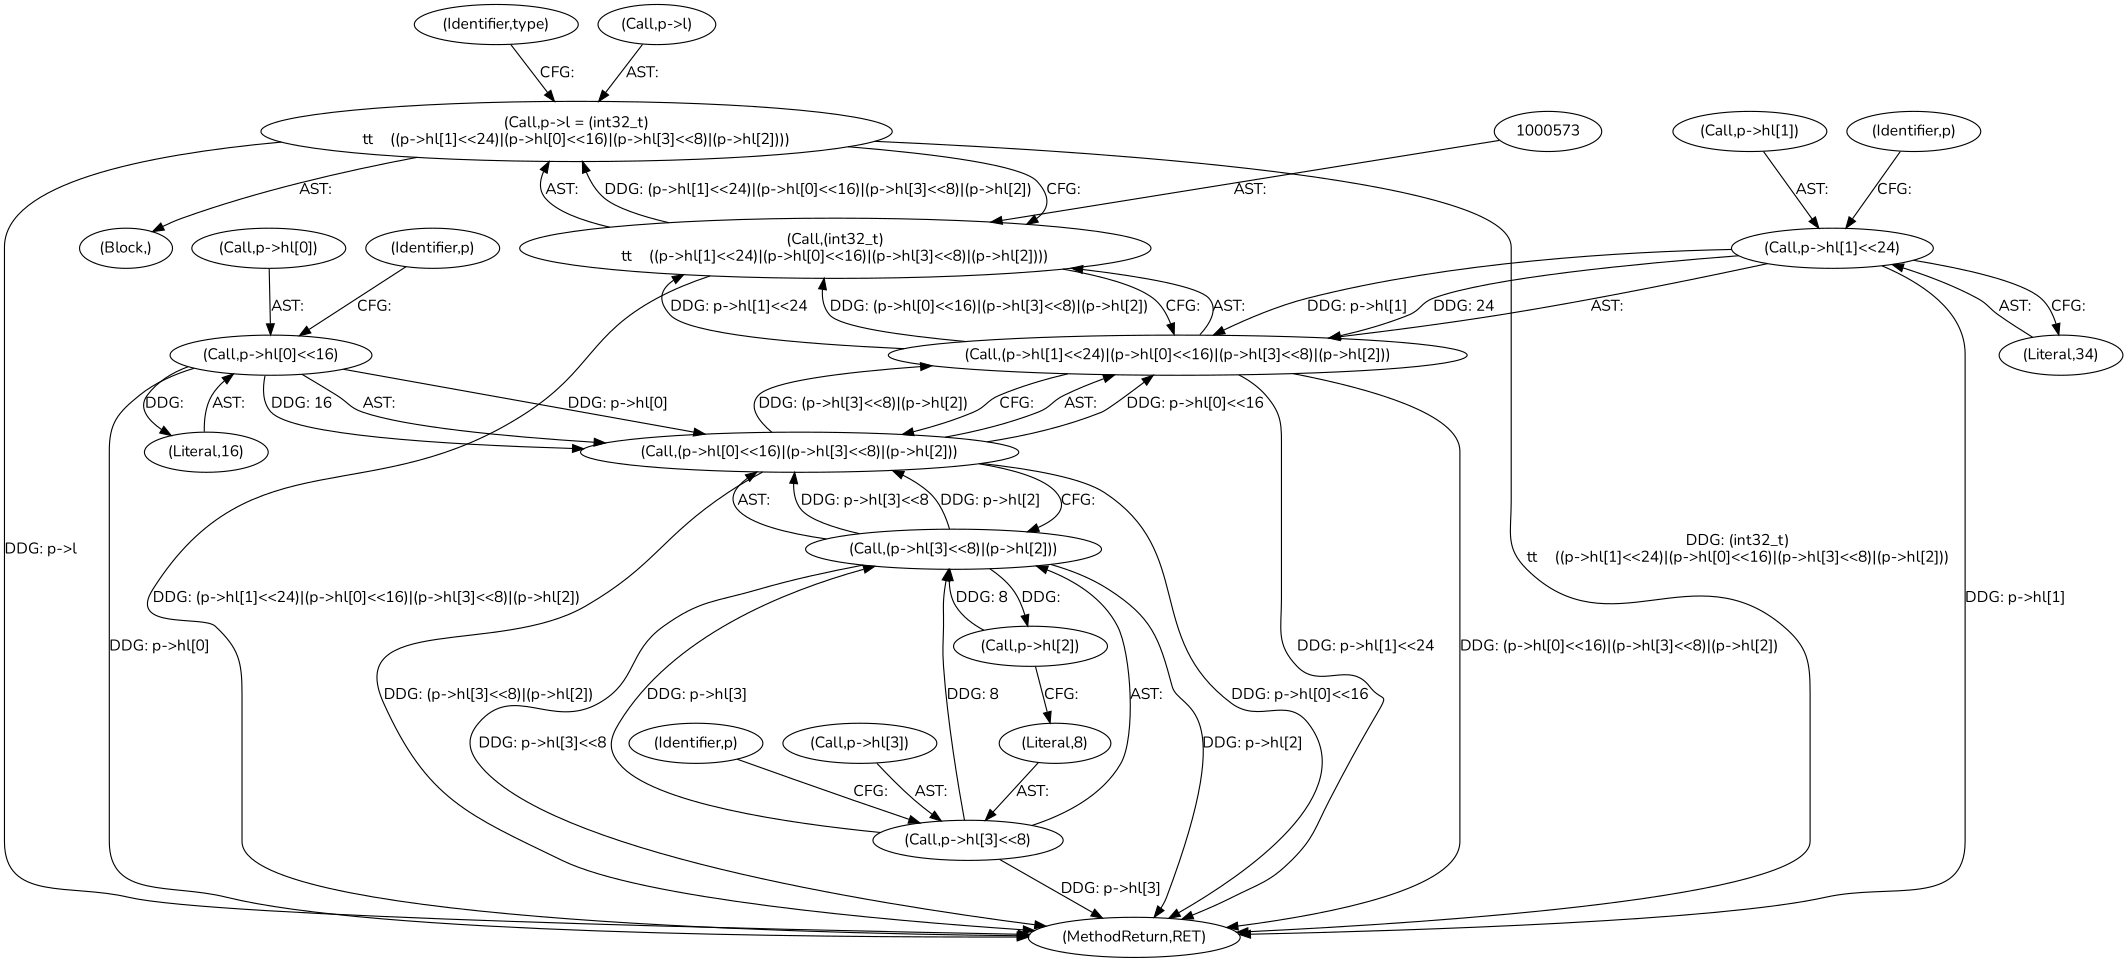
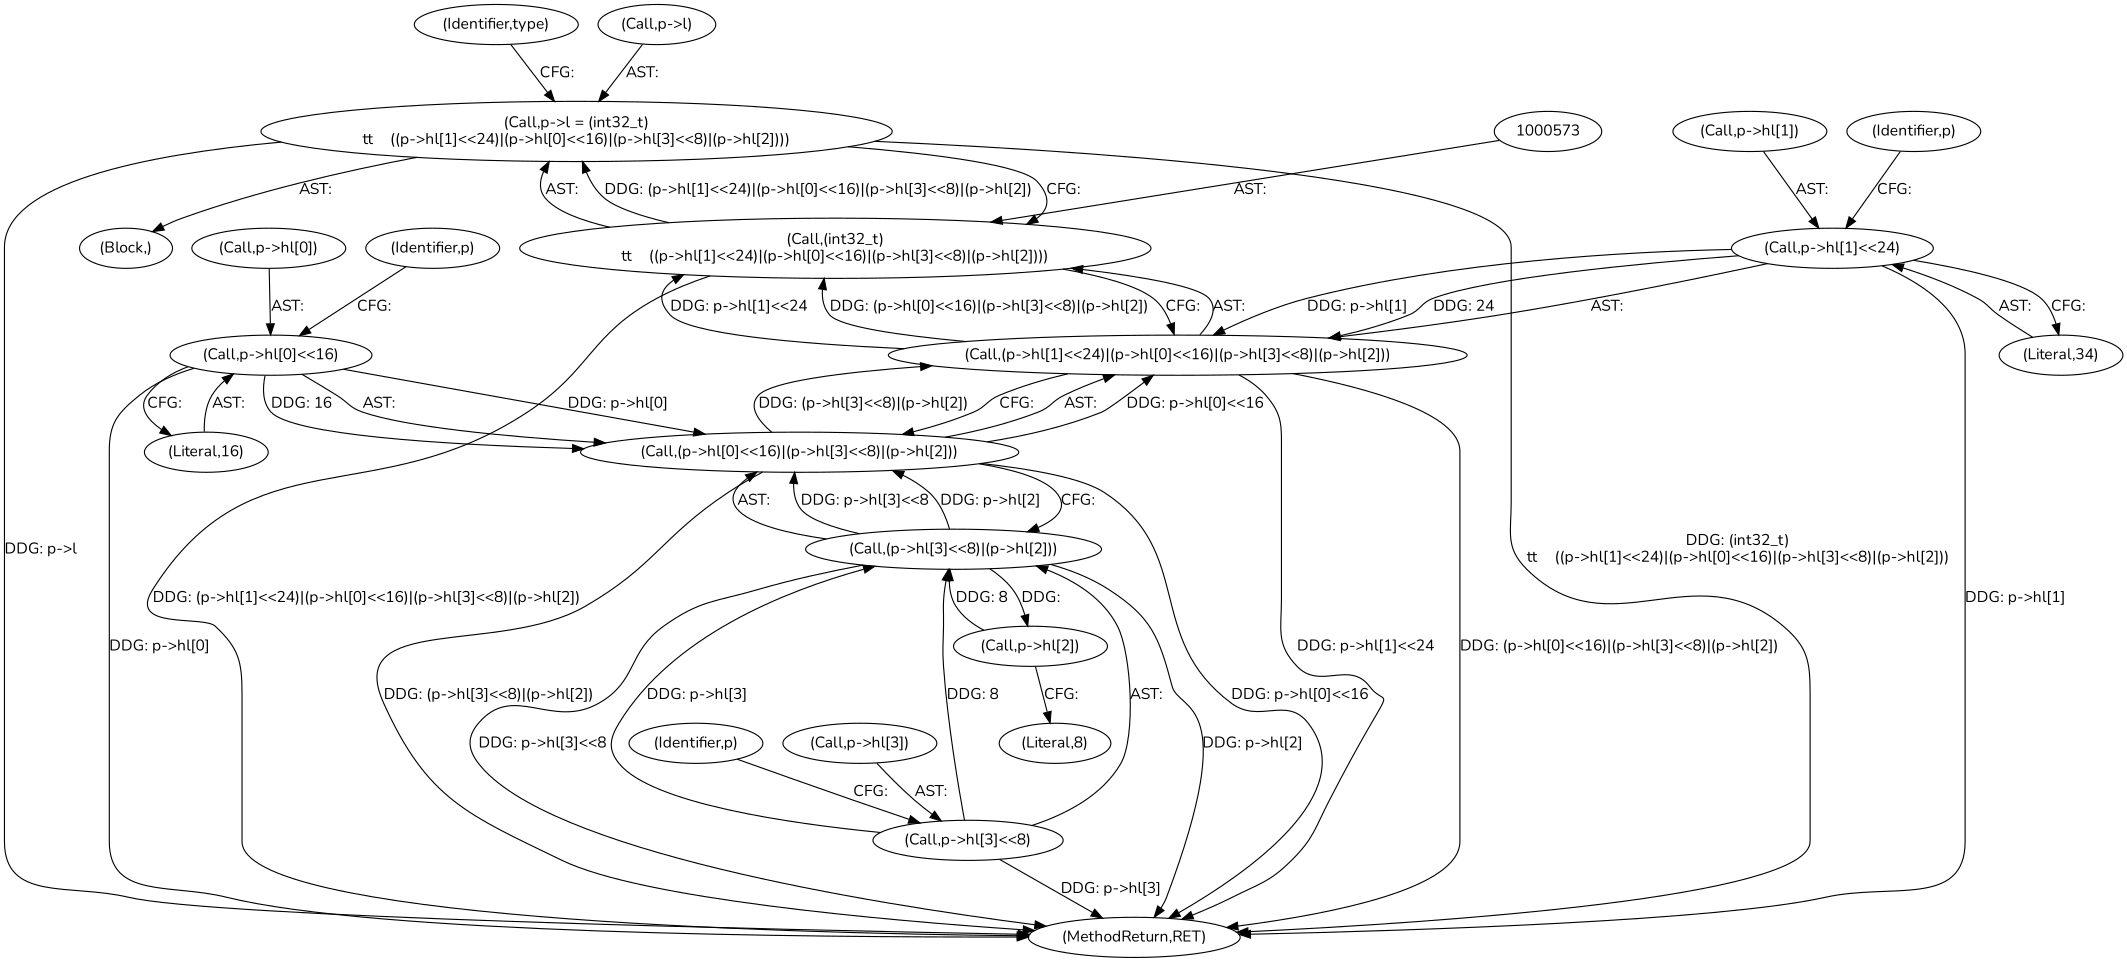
edge "(Call,p->hl[0]<<16)" -> "(Literal,16)": label "DDG: " -> "CFG: "
edge "(Literal,8)" -> "(Call,p->hl[3]<<8)": removed, label "AST:"
